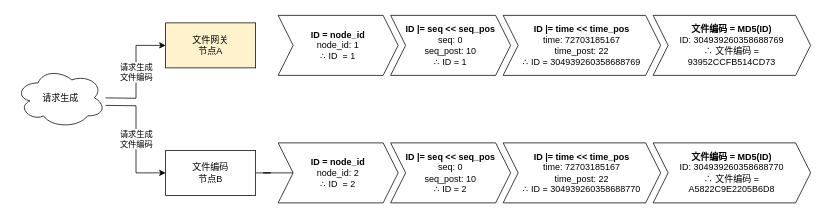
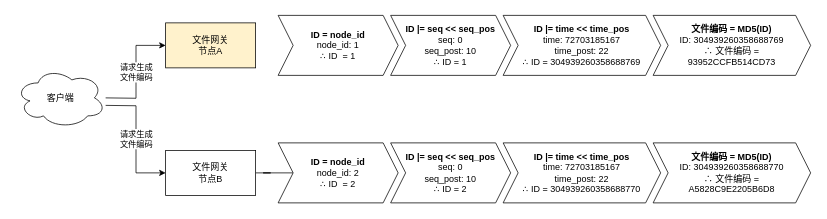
node "请求生成": label "请求生成" -> "客户端"
node "文件编码 节点B": label "文件编码 节点B" -> "文件网关 节点B"
node "文件编码 = MD5(ID) ID: 304939260358688770 ∴ 文件编码 = A5822C9E2205B6D8": label "文件编码 = MD5(ID) ID: 304939260358688770 ∴ 文件编码 = A5822C9E2205B6D8" -> "文件编码 = MD5(ID) ID: 304939260358688770 ∴ 文件编码 = A5828C9E2205B6D8"
